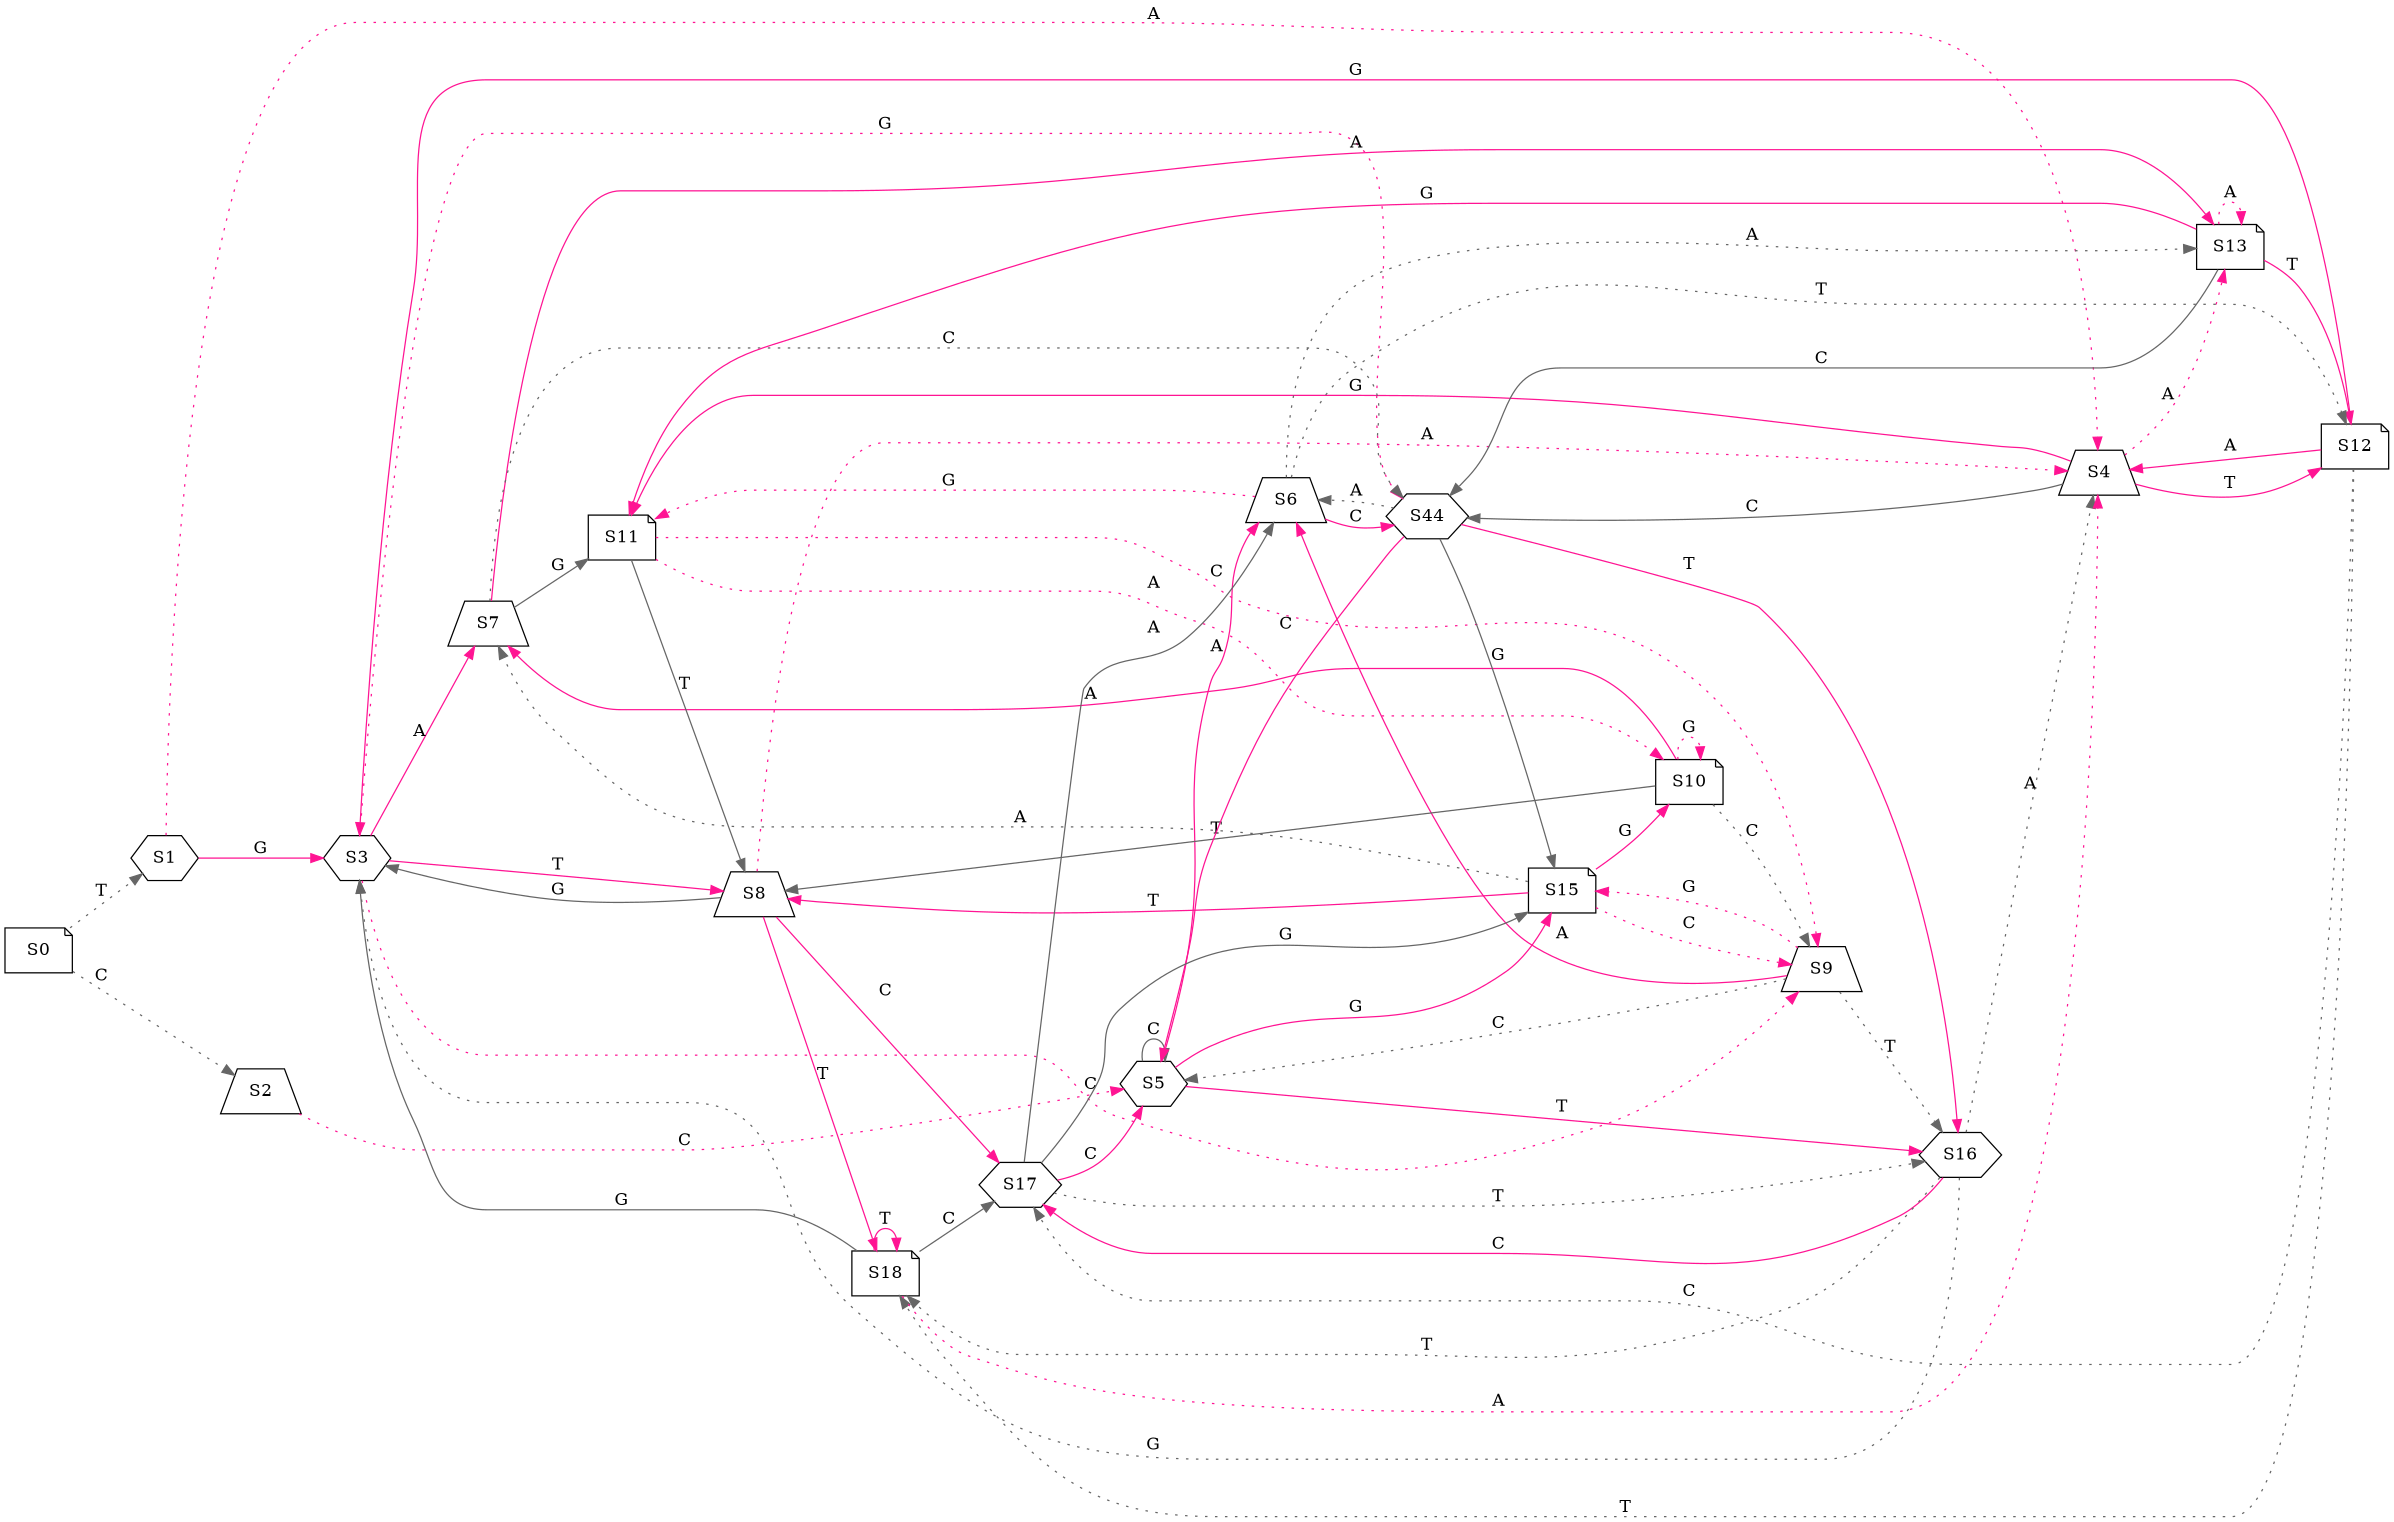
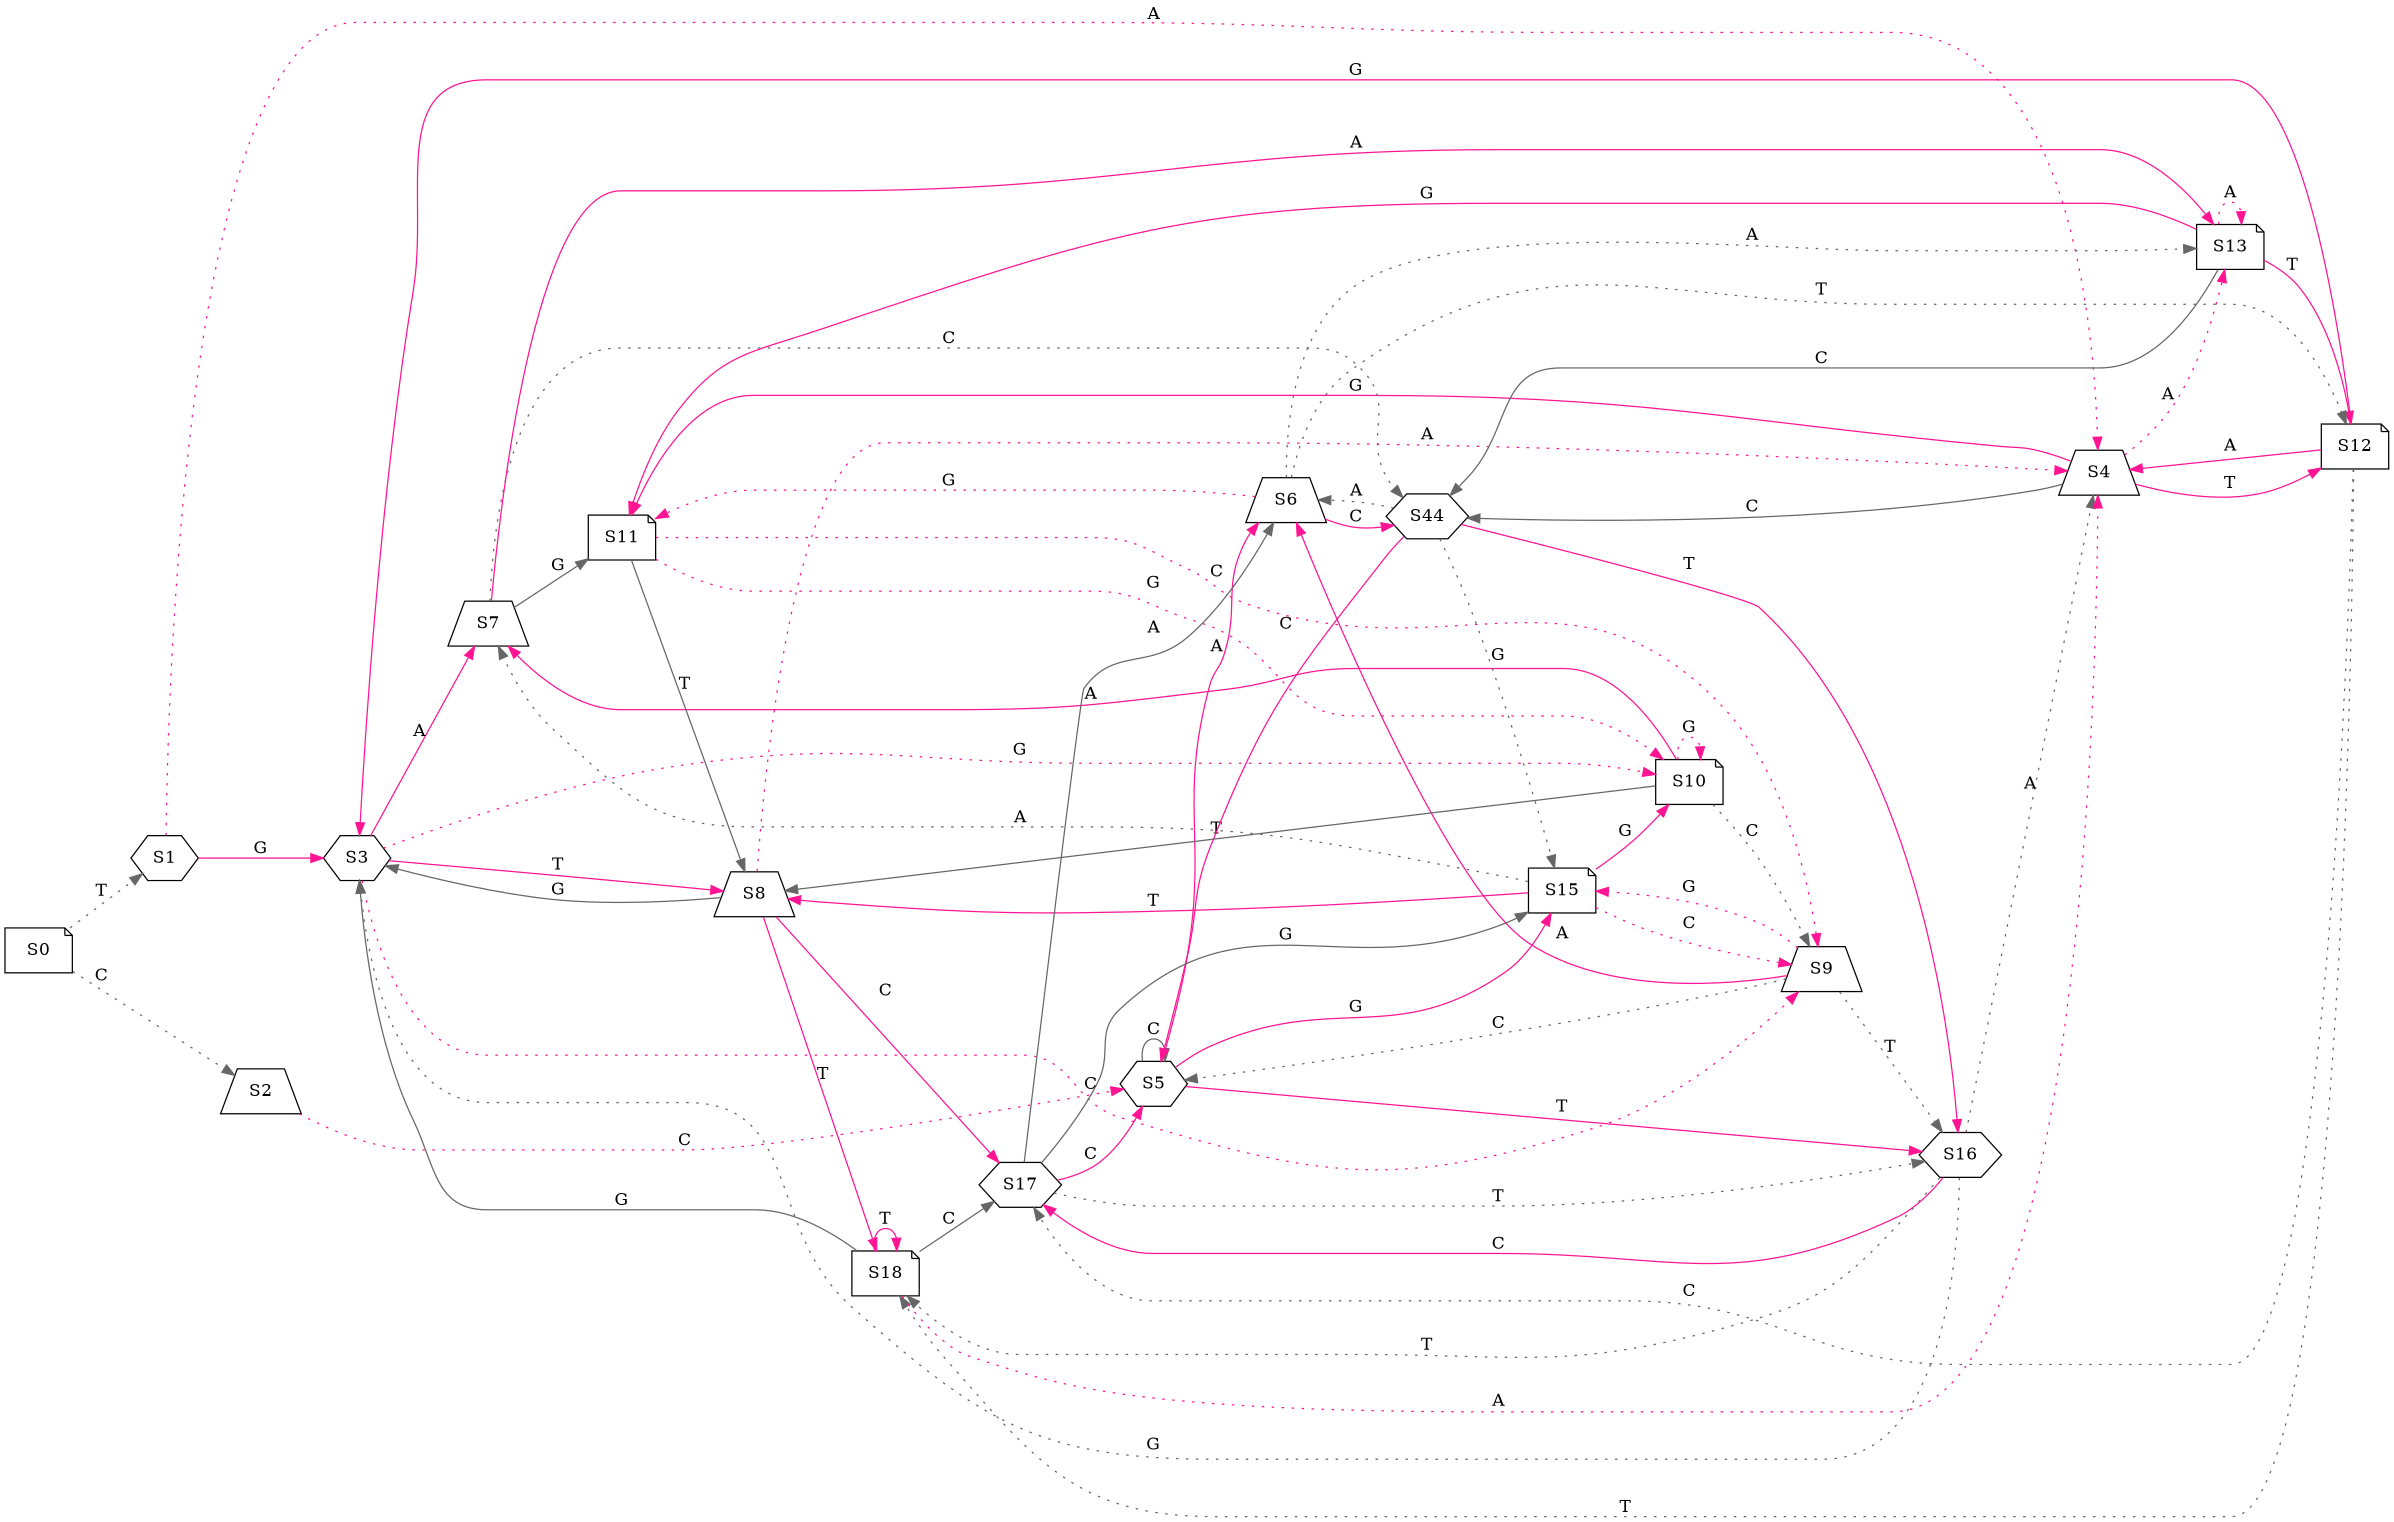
edge "S3" -> "S44": now "S3" -> "S10"
edge "S11" -> "S10": label "A" -> "G"
edge "S44" -> "S15": style solid -> dotted
